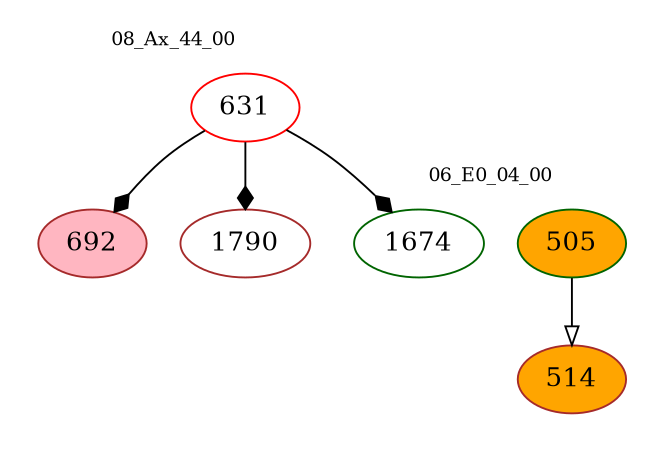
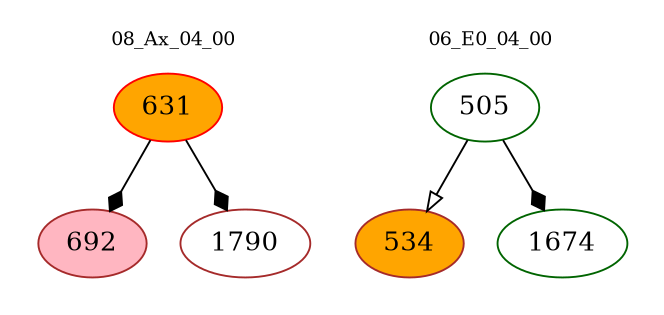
cluster "08_Ax_44_00": label "08_Ax_44_00" -> "08_Ax_04_00"
node "631": fillcolor white -> orange
edge "631" -> "1674": now "505" -> "1674"
node "505": fillcolor orange -> white
node "514": label "514" -> "534"
